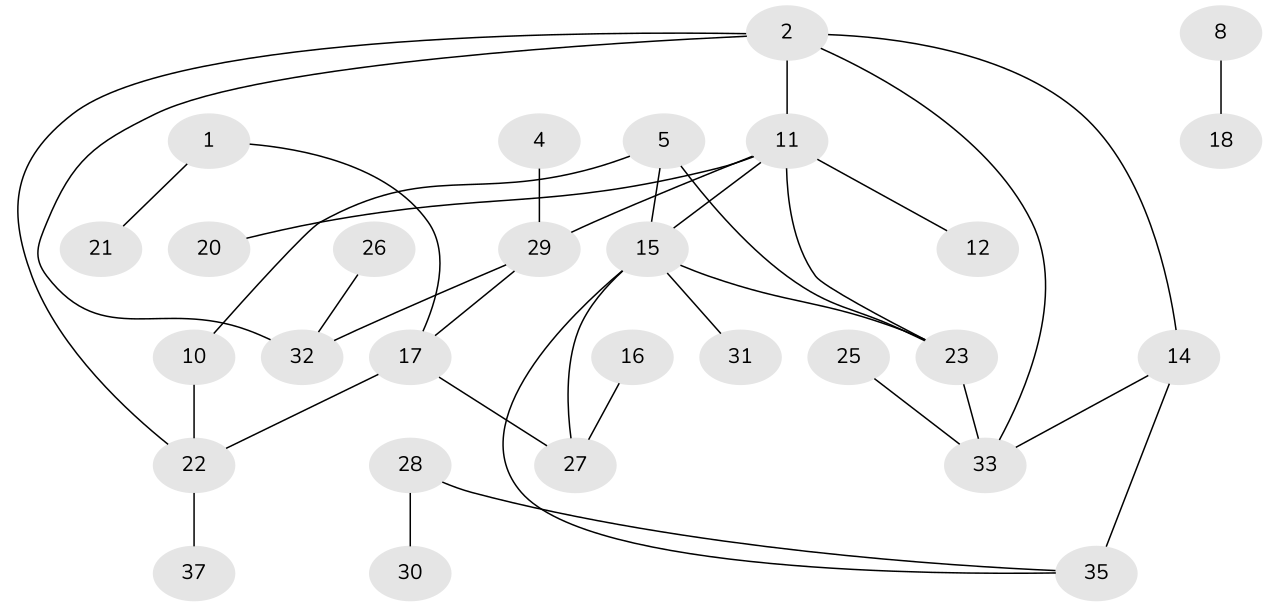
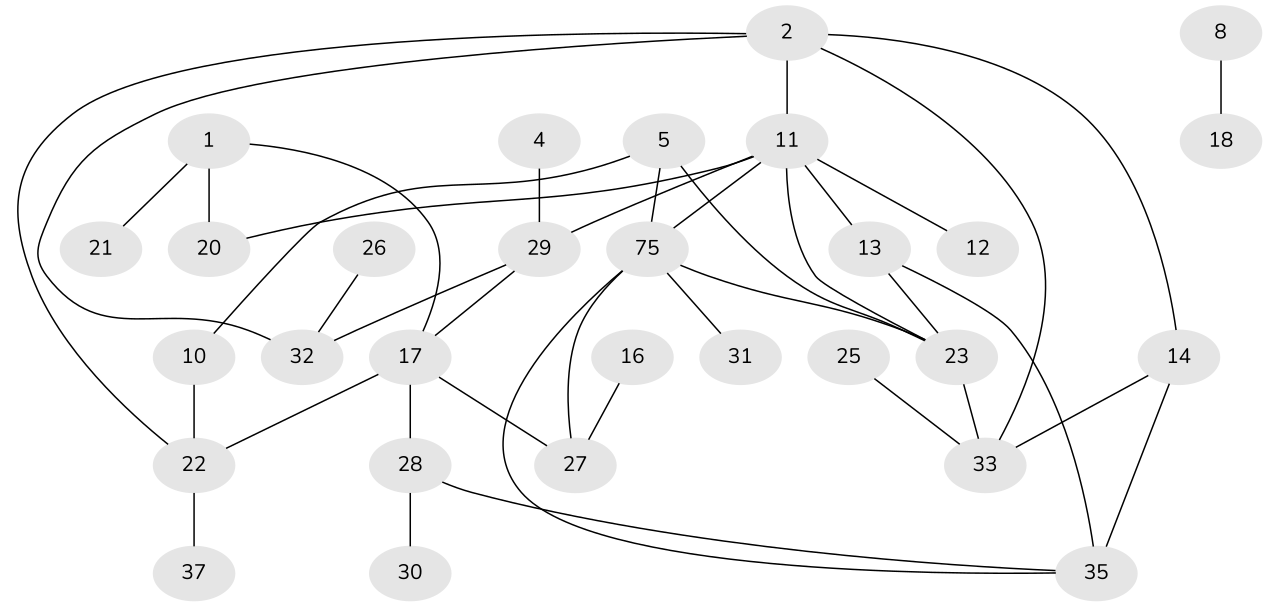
edge "1" -- "20": added
node "15": label "15" -> "75"
node "13": added
edge "17" -- "28": added
